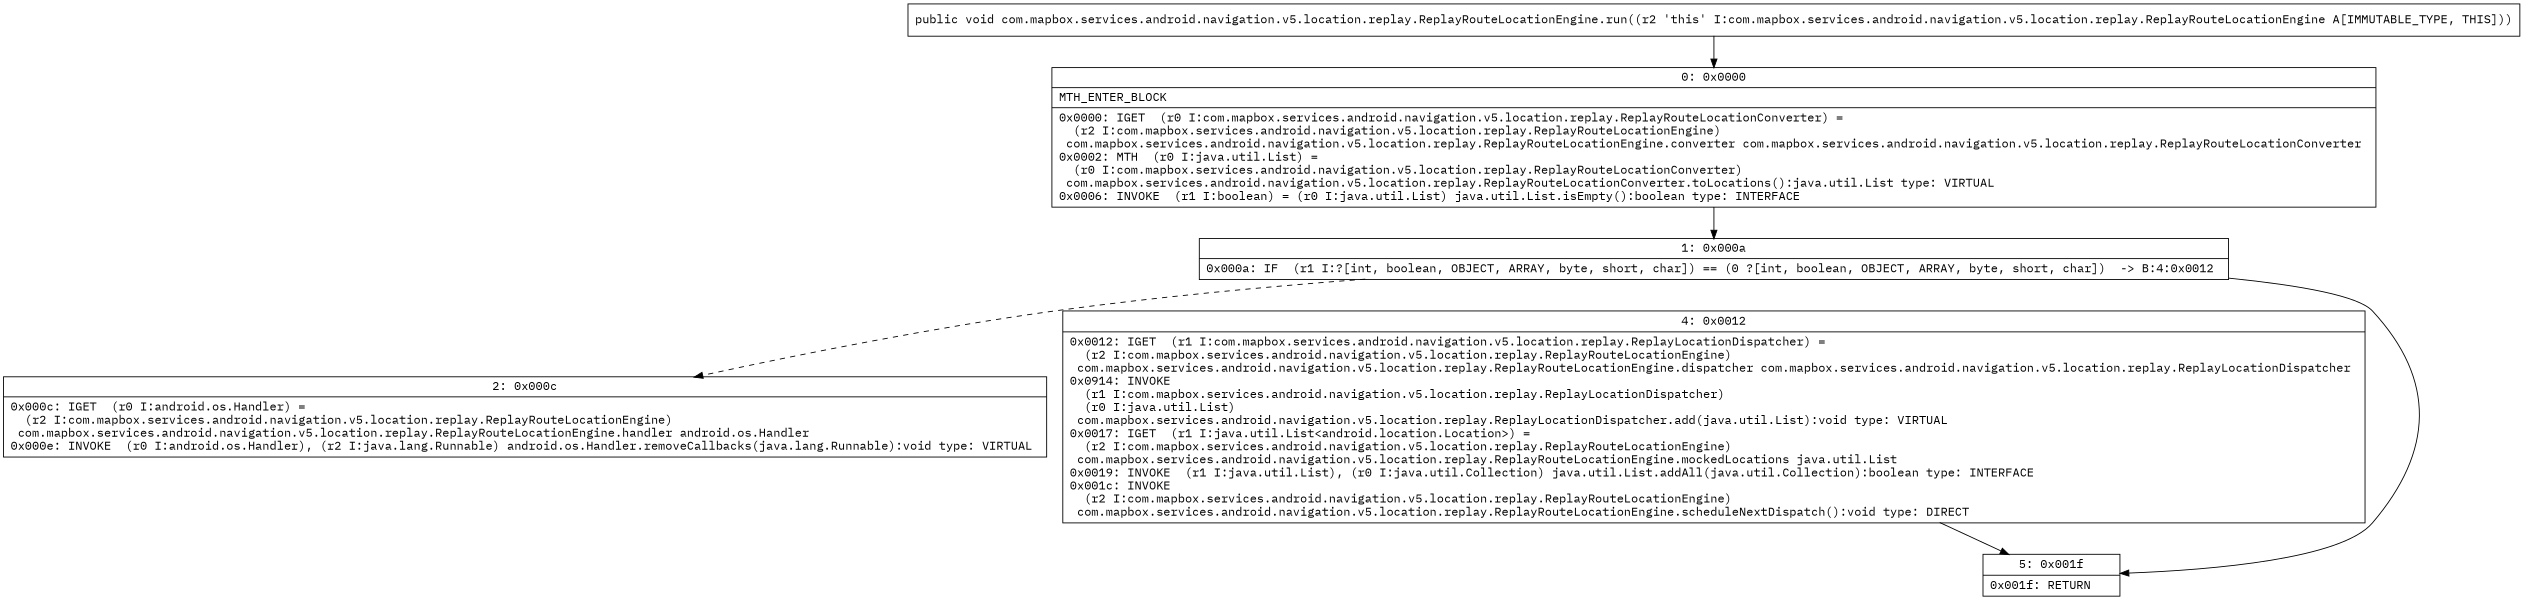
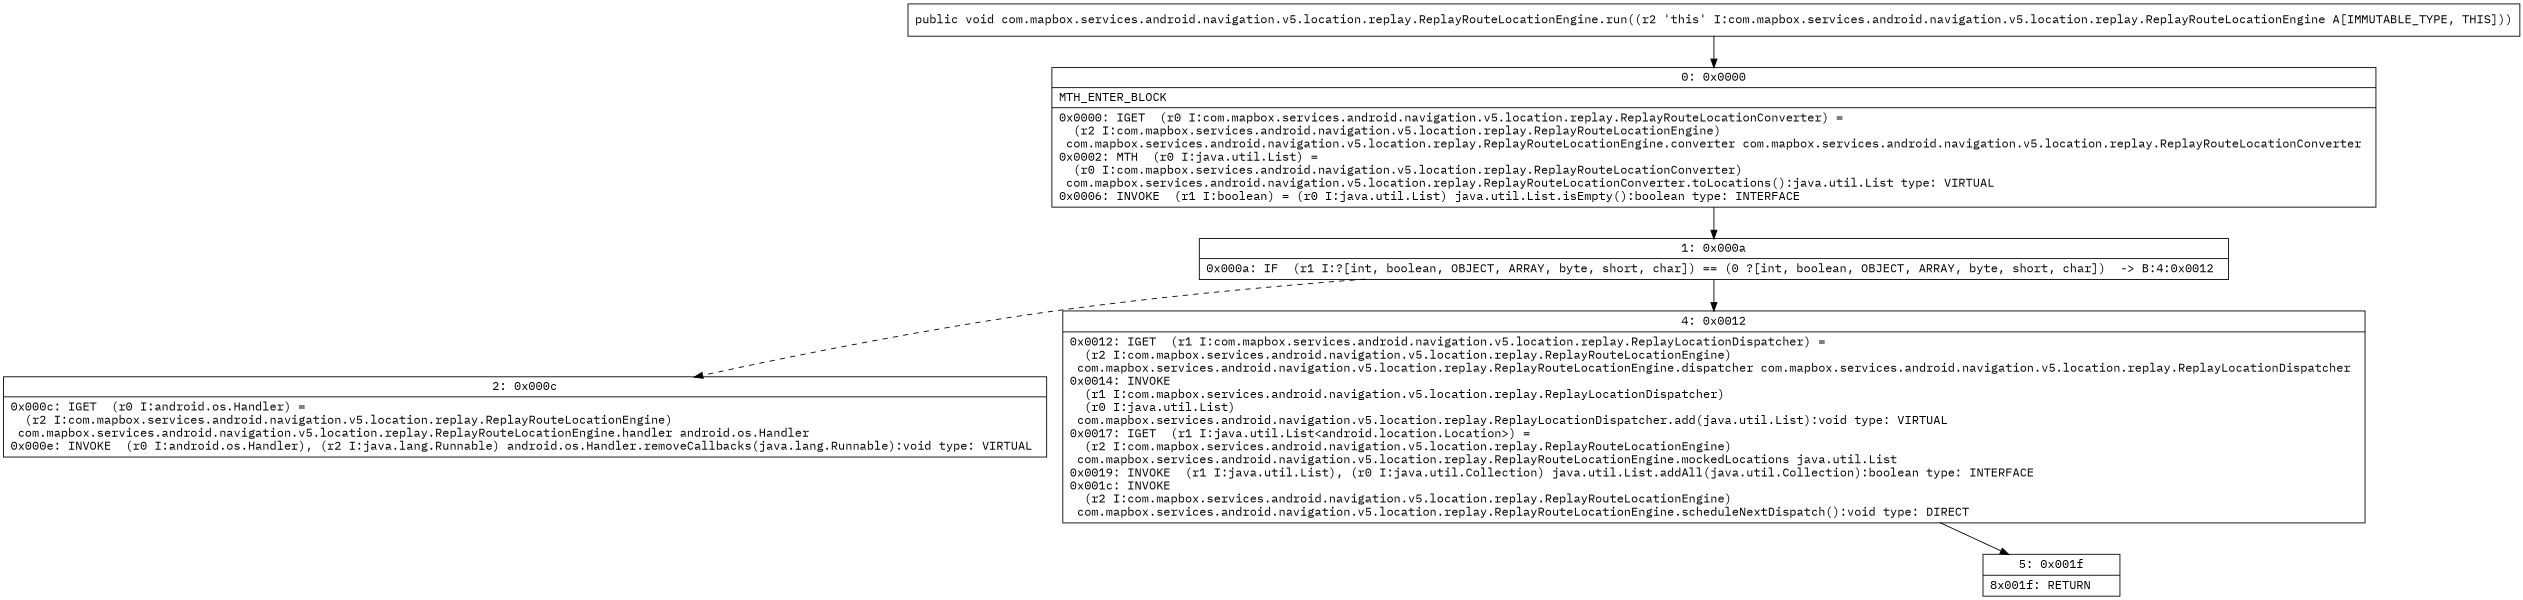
node "4: 0x0012": text "0x0914: INVOKE" -> "0x0014: INVOKE"
edge "1: 0x000a" -> "5: 0x001f": now "1: 0x000a" -> "4: 0x0012"
node "5: 0x001f": text "0x001f: RETURN" -> "8x001f: RETURN"
